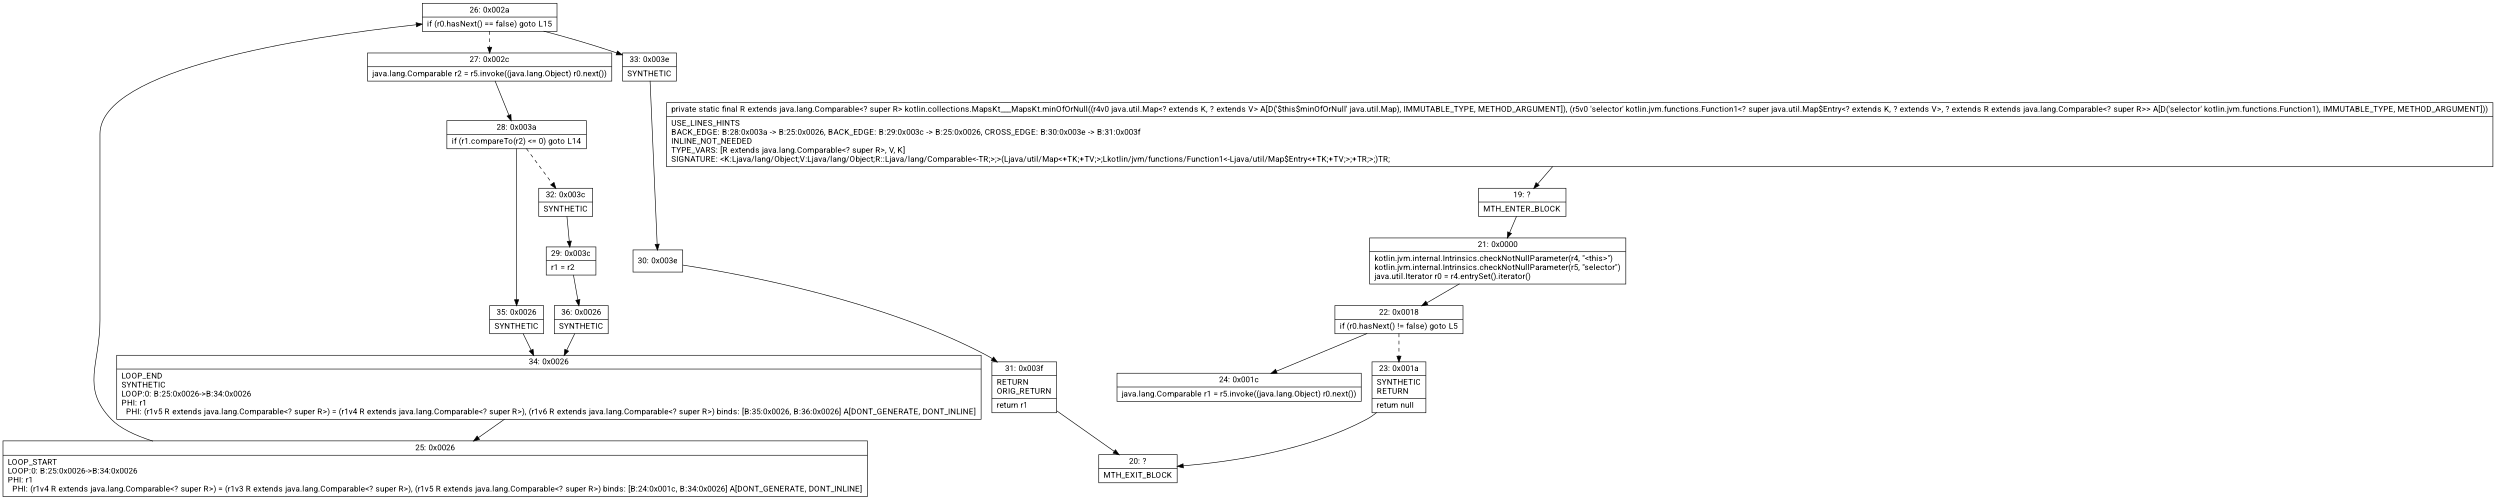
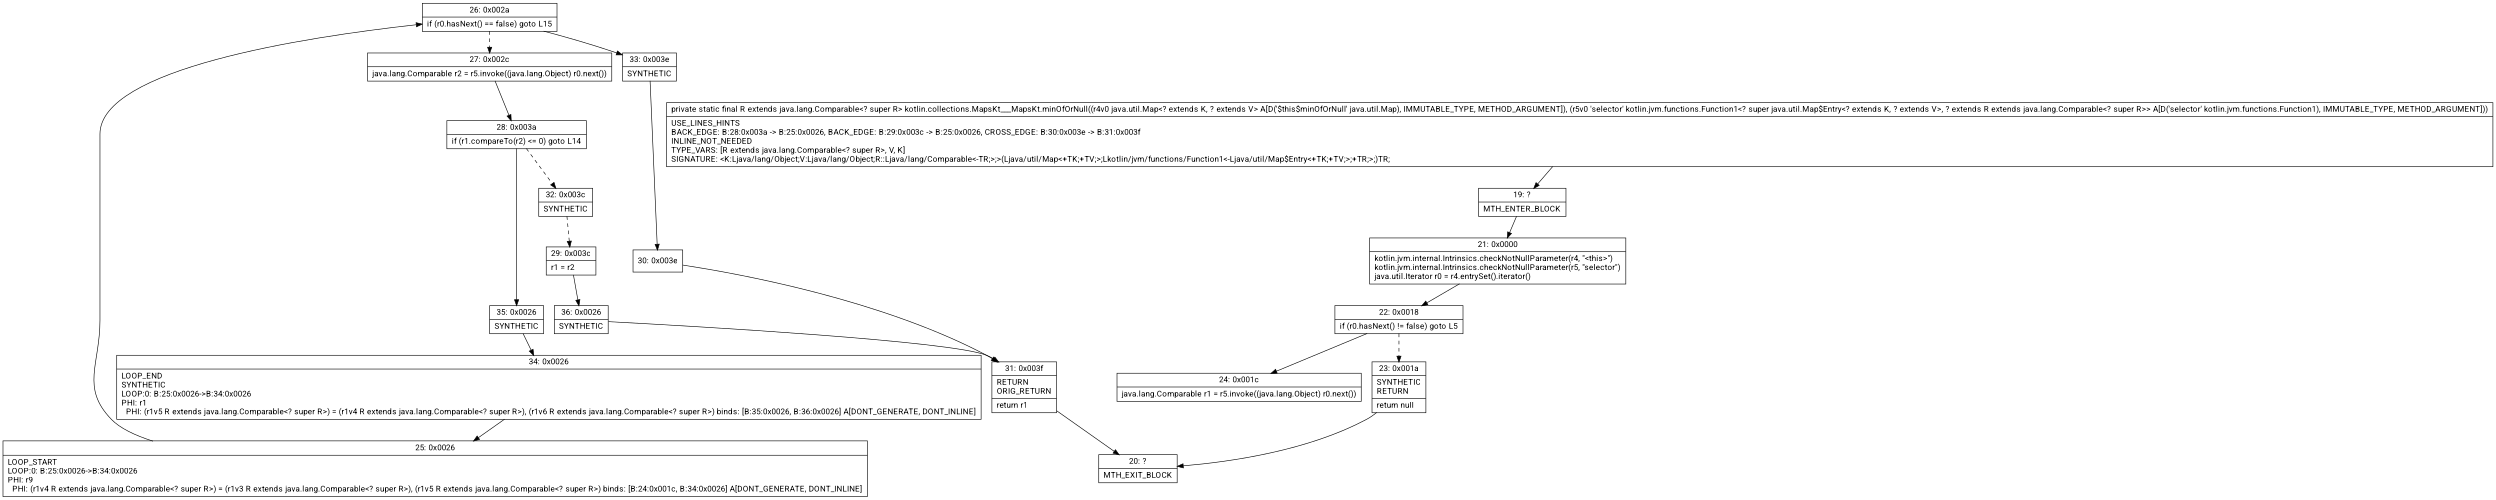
edge "32: 0x003c" -> "29: 0x003c": style solid -> dashed
edge "36: 0x0026" -> "34: 0x0026": now "36: 0x0026" -> "31: 0x003f"
node "25: 0x0026": text "PHI: r1" -> "PHI: r9"
